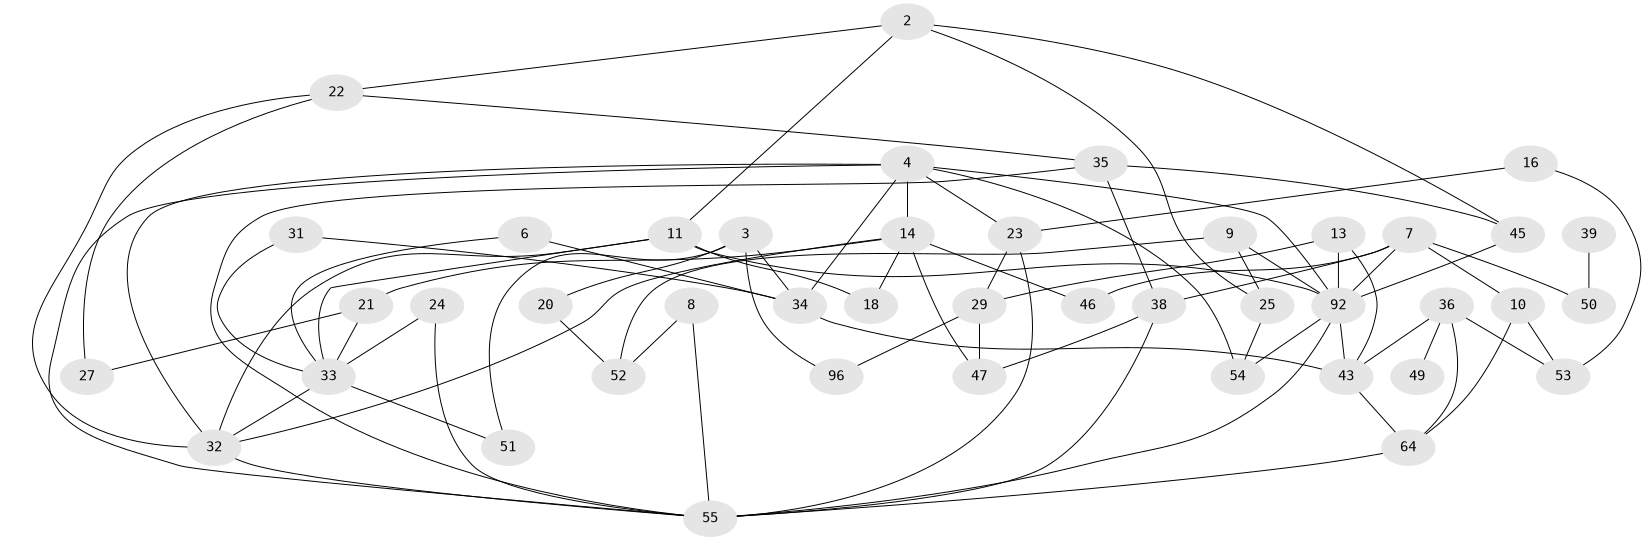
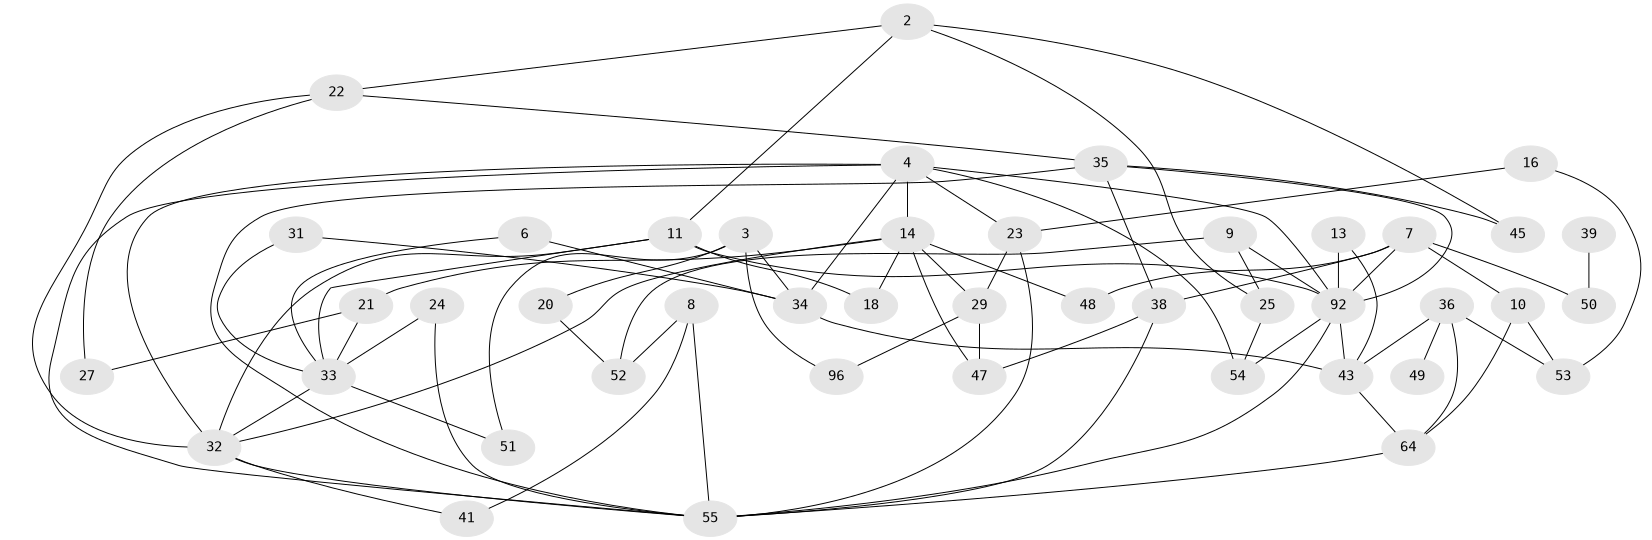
edge "45" -- "92": now "35" -- "92"
edge "13" -- "29": now "14" -- "29"
node "46": label "46" -> "48"
node "41": added
